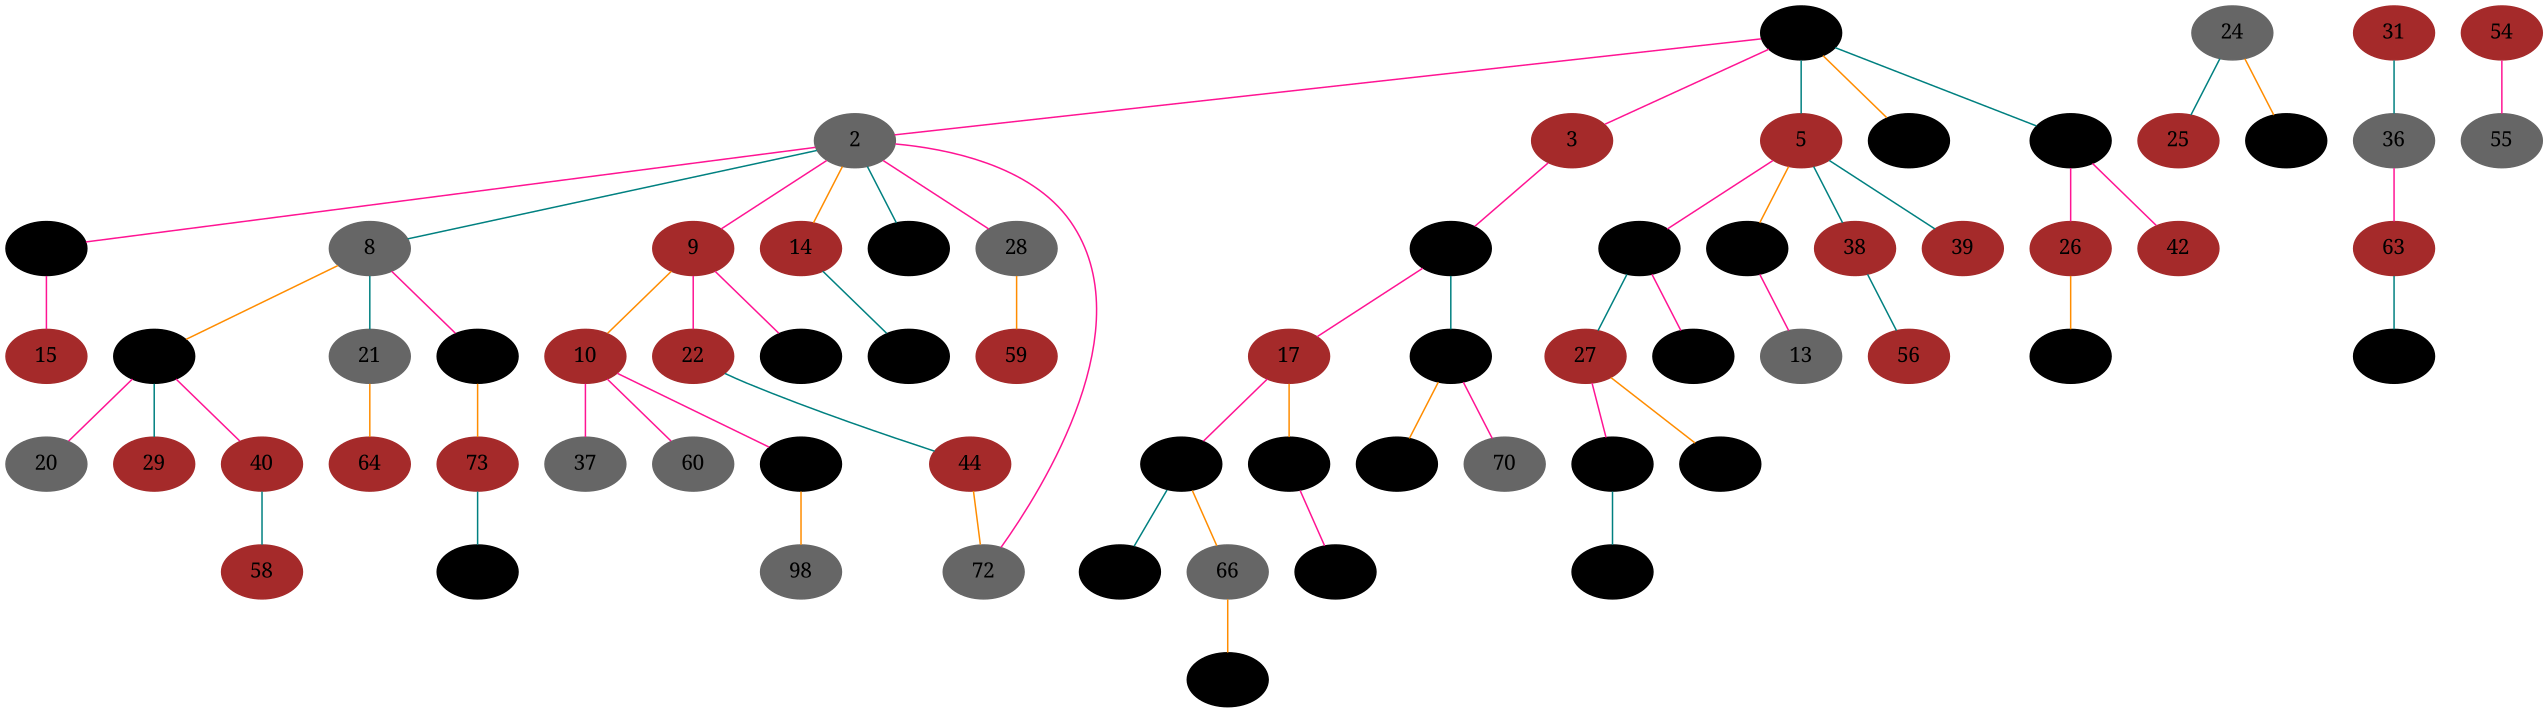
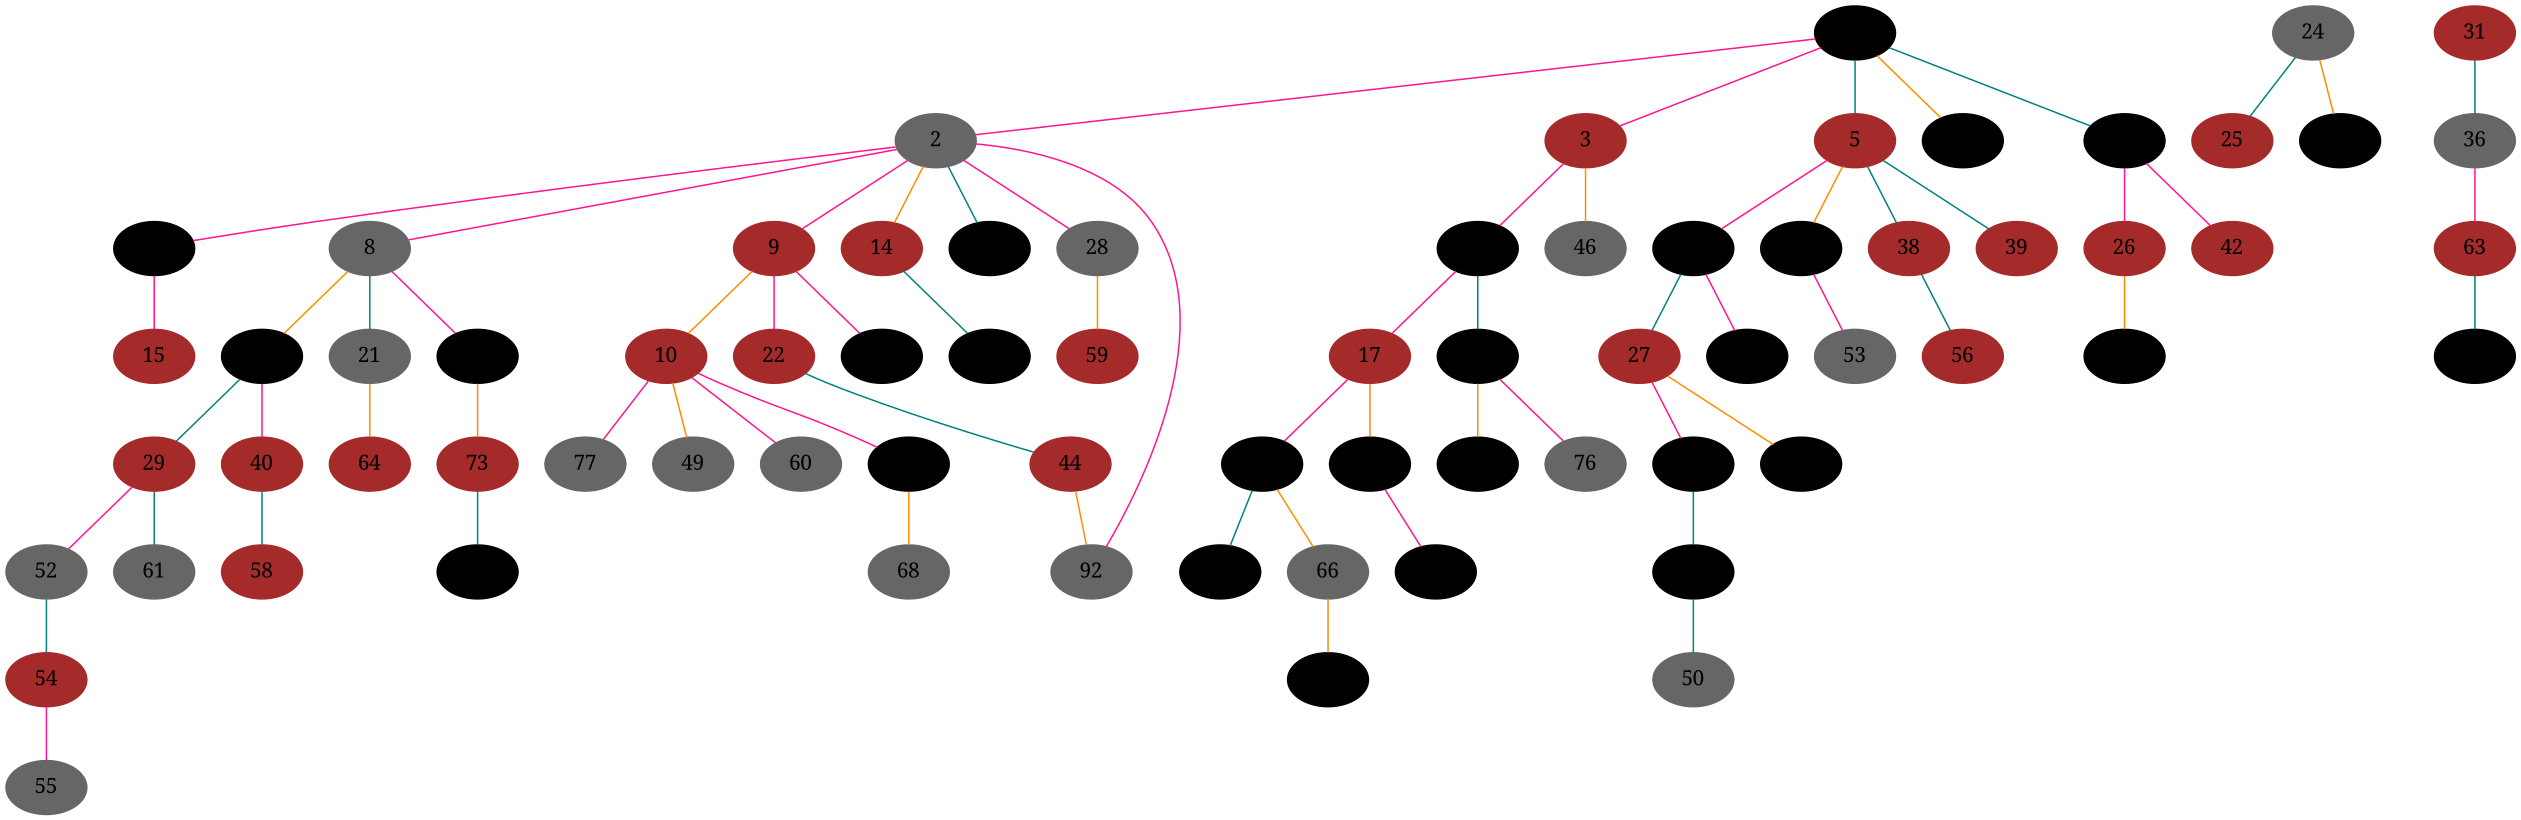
edge "2" -- "8": color teal -> deeppink
node "46": added
node "13": label "13" -> "53"
node "20": removed
node "37": label "37" -> "77"
node "49": added
node "70": label "70" -> "76"
node "52": added
node "61": added
node "98": label "98" -> "68"
node "72": label "72" -> "92"
node "50": added
